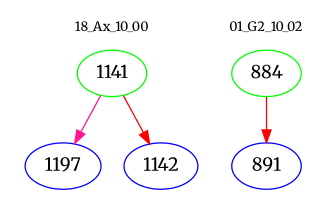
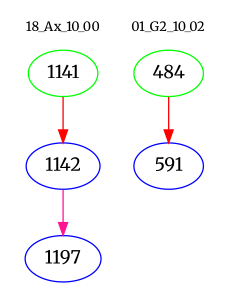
node "884": label "884" -> "484"
edge "1141" -> "1197": now "1142" -> "1197"
node "891": label "891" -> "591"
